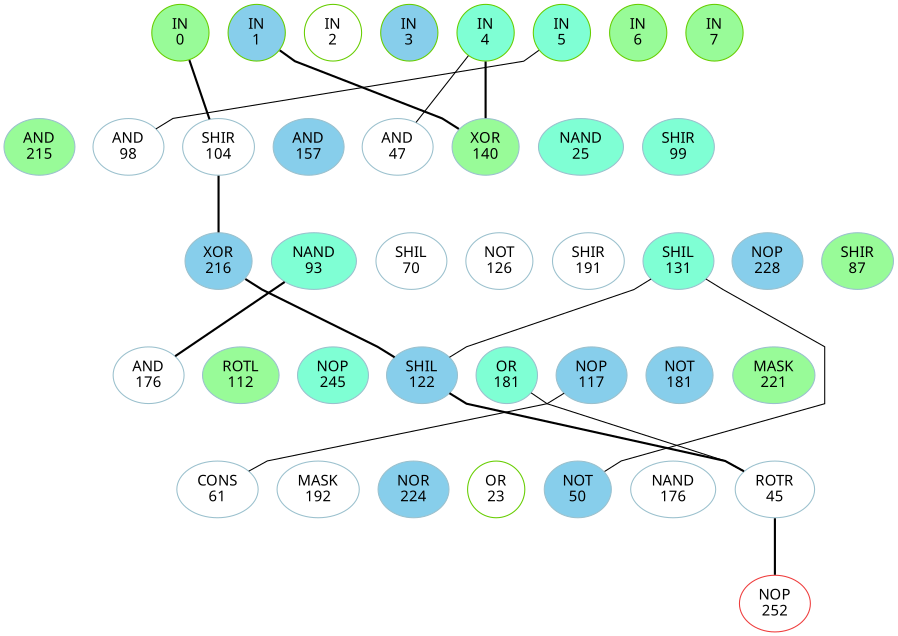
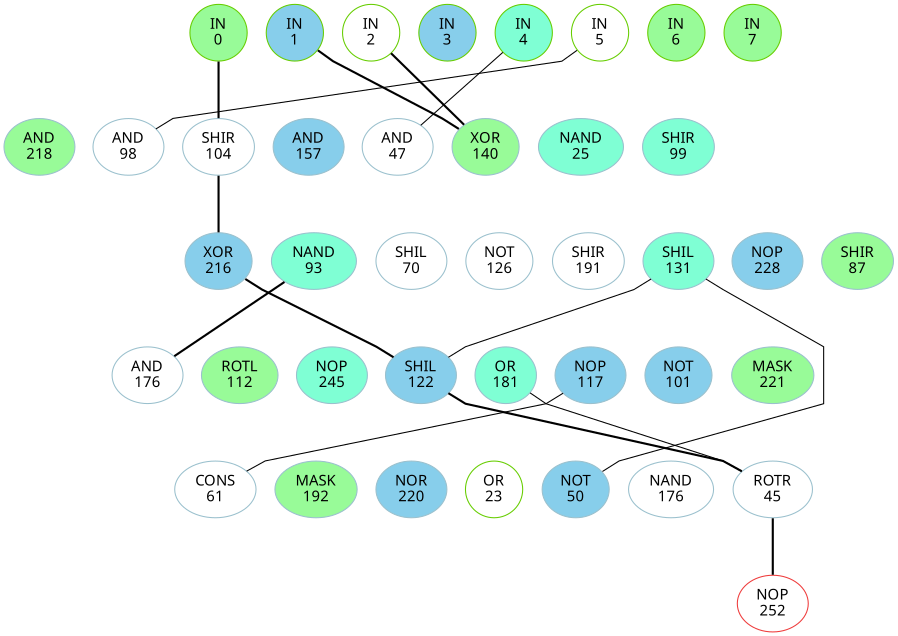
node "IN 5": fillcolor aquamarine -> white
edge "IN 4" -- "XOR 140": now "IN 2" -- "XOR 140"
node "AND 215": label "AND 215" -> "AND 218"
node "NOT 181": label "NOT 181" -> "NOT 101"
node "MASK 192": fillcolor white -> palegreen
node "NOR 224": label "NOR 224" -> "NOR 220"
